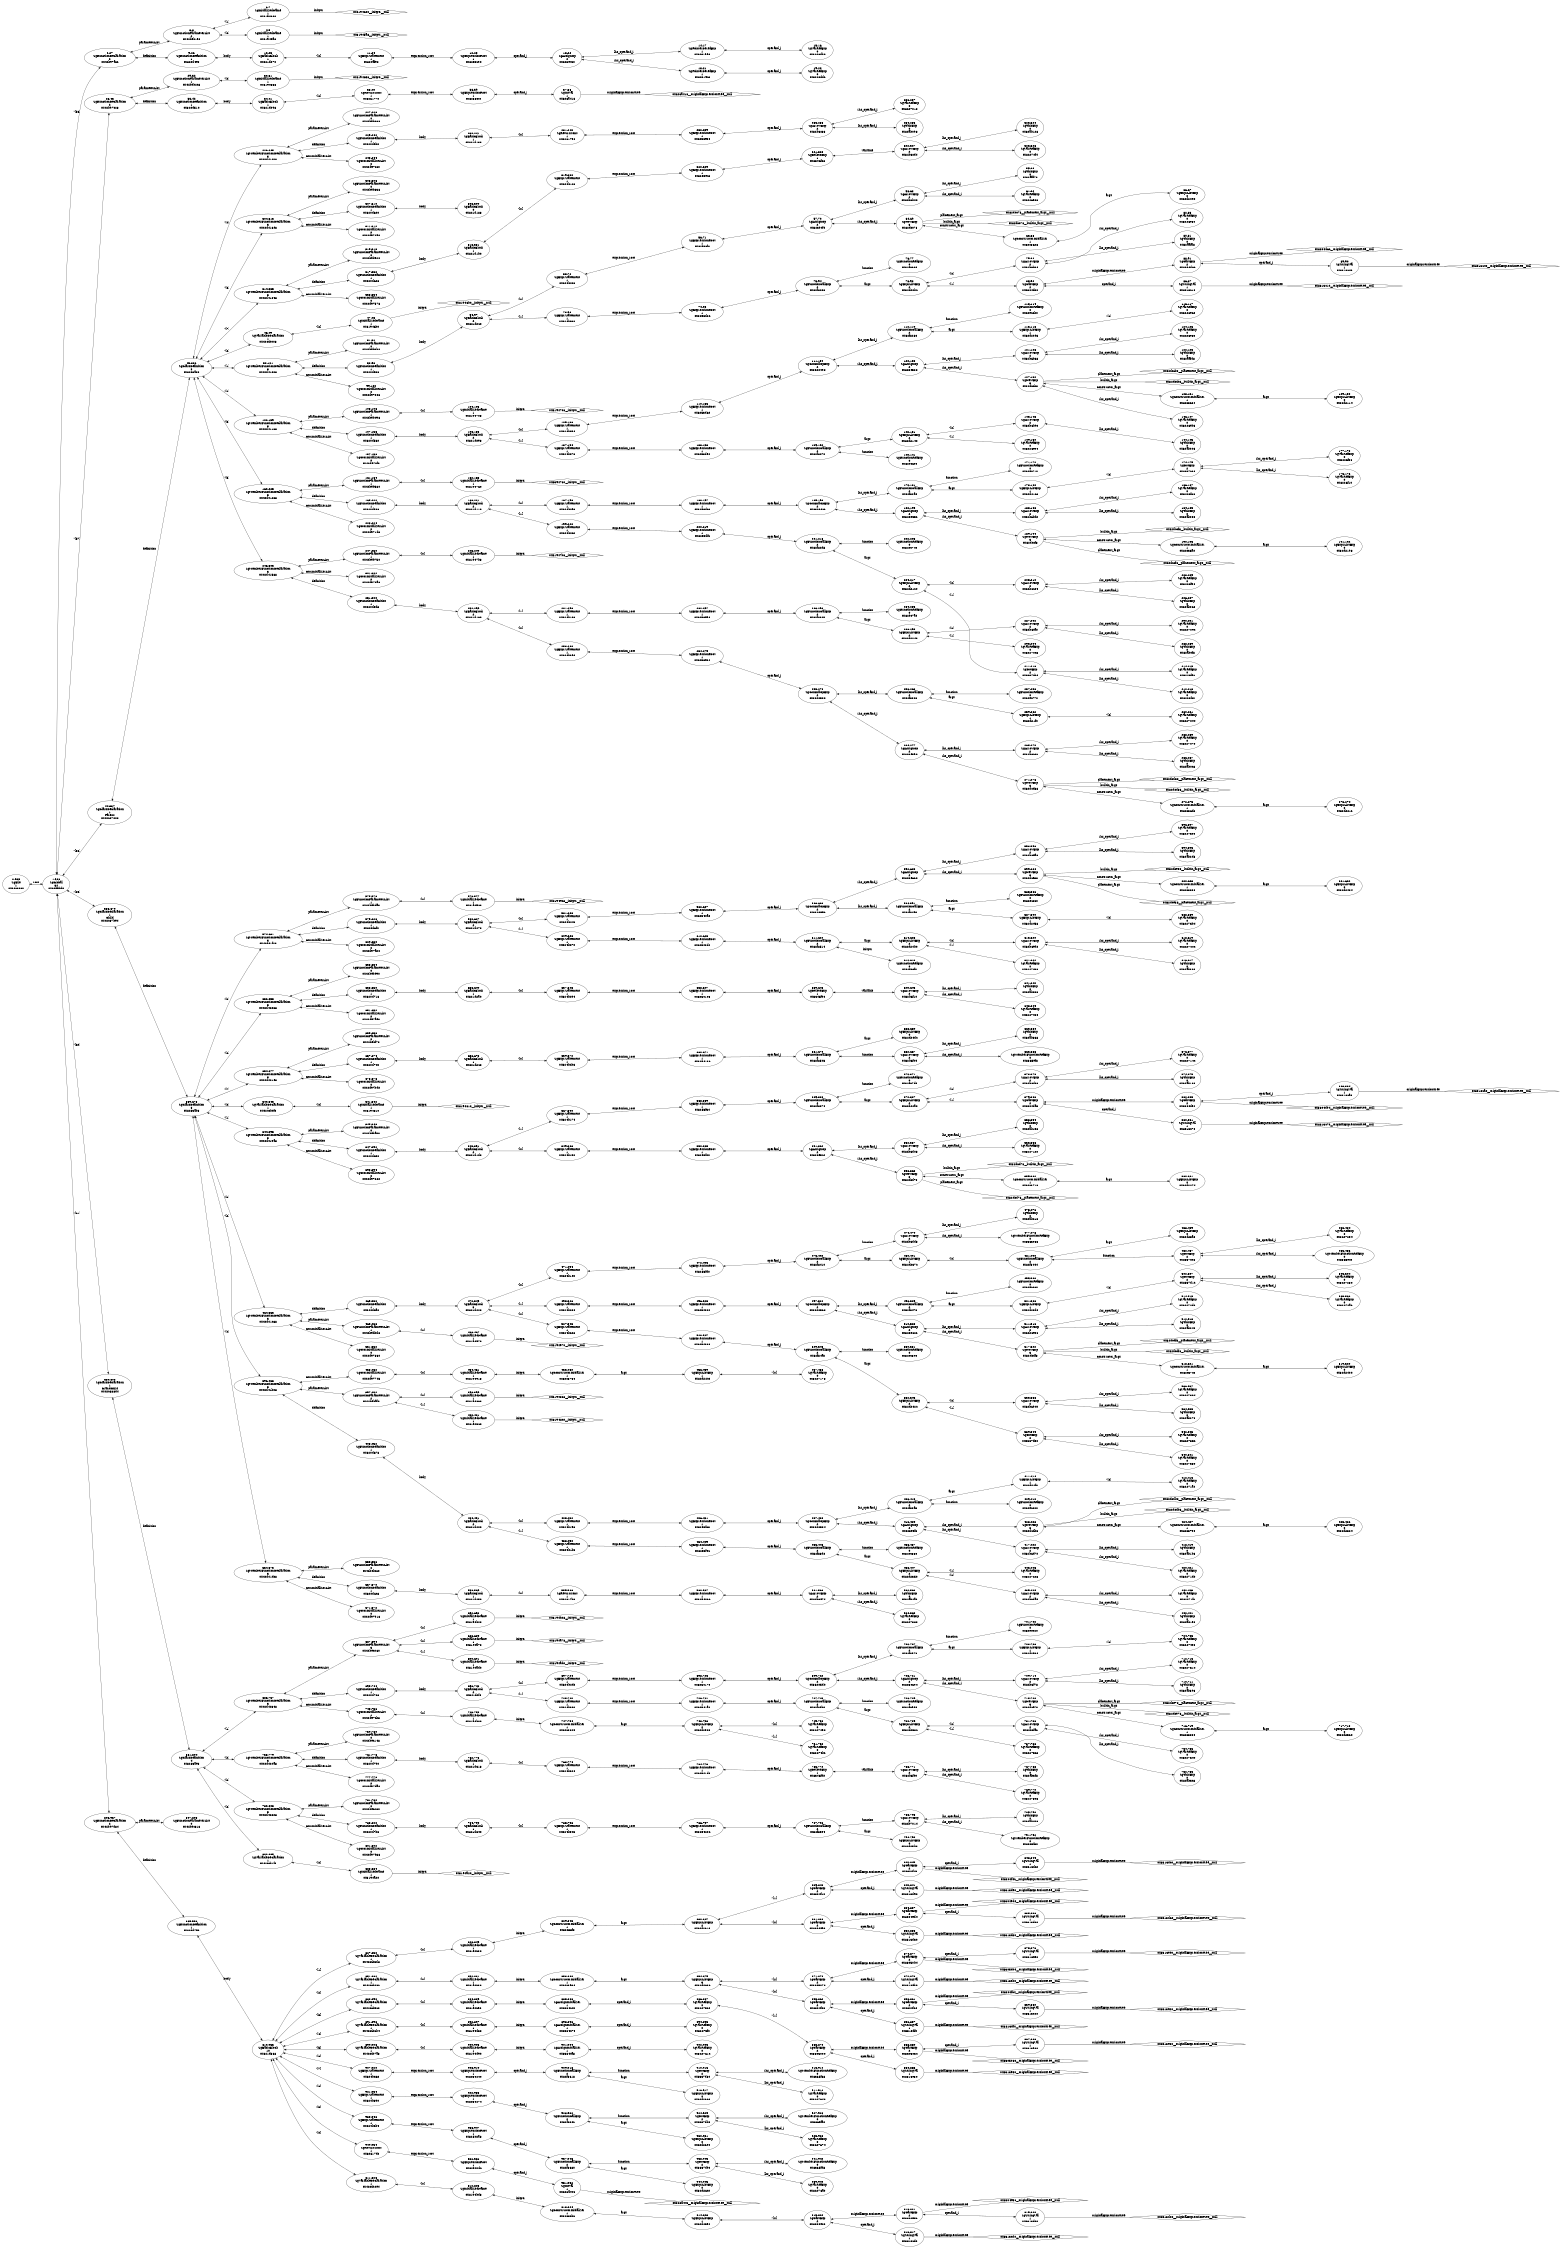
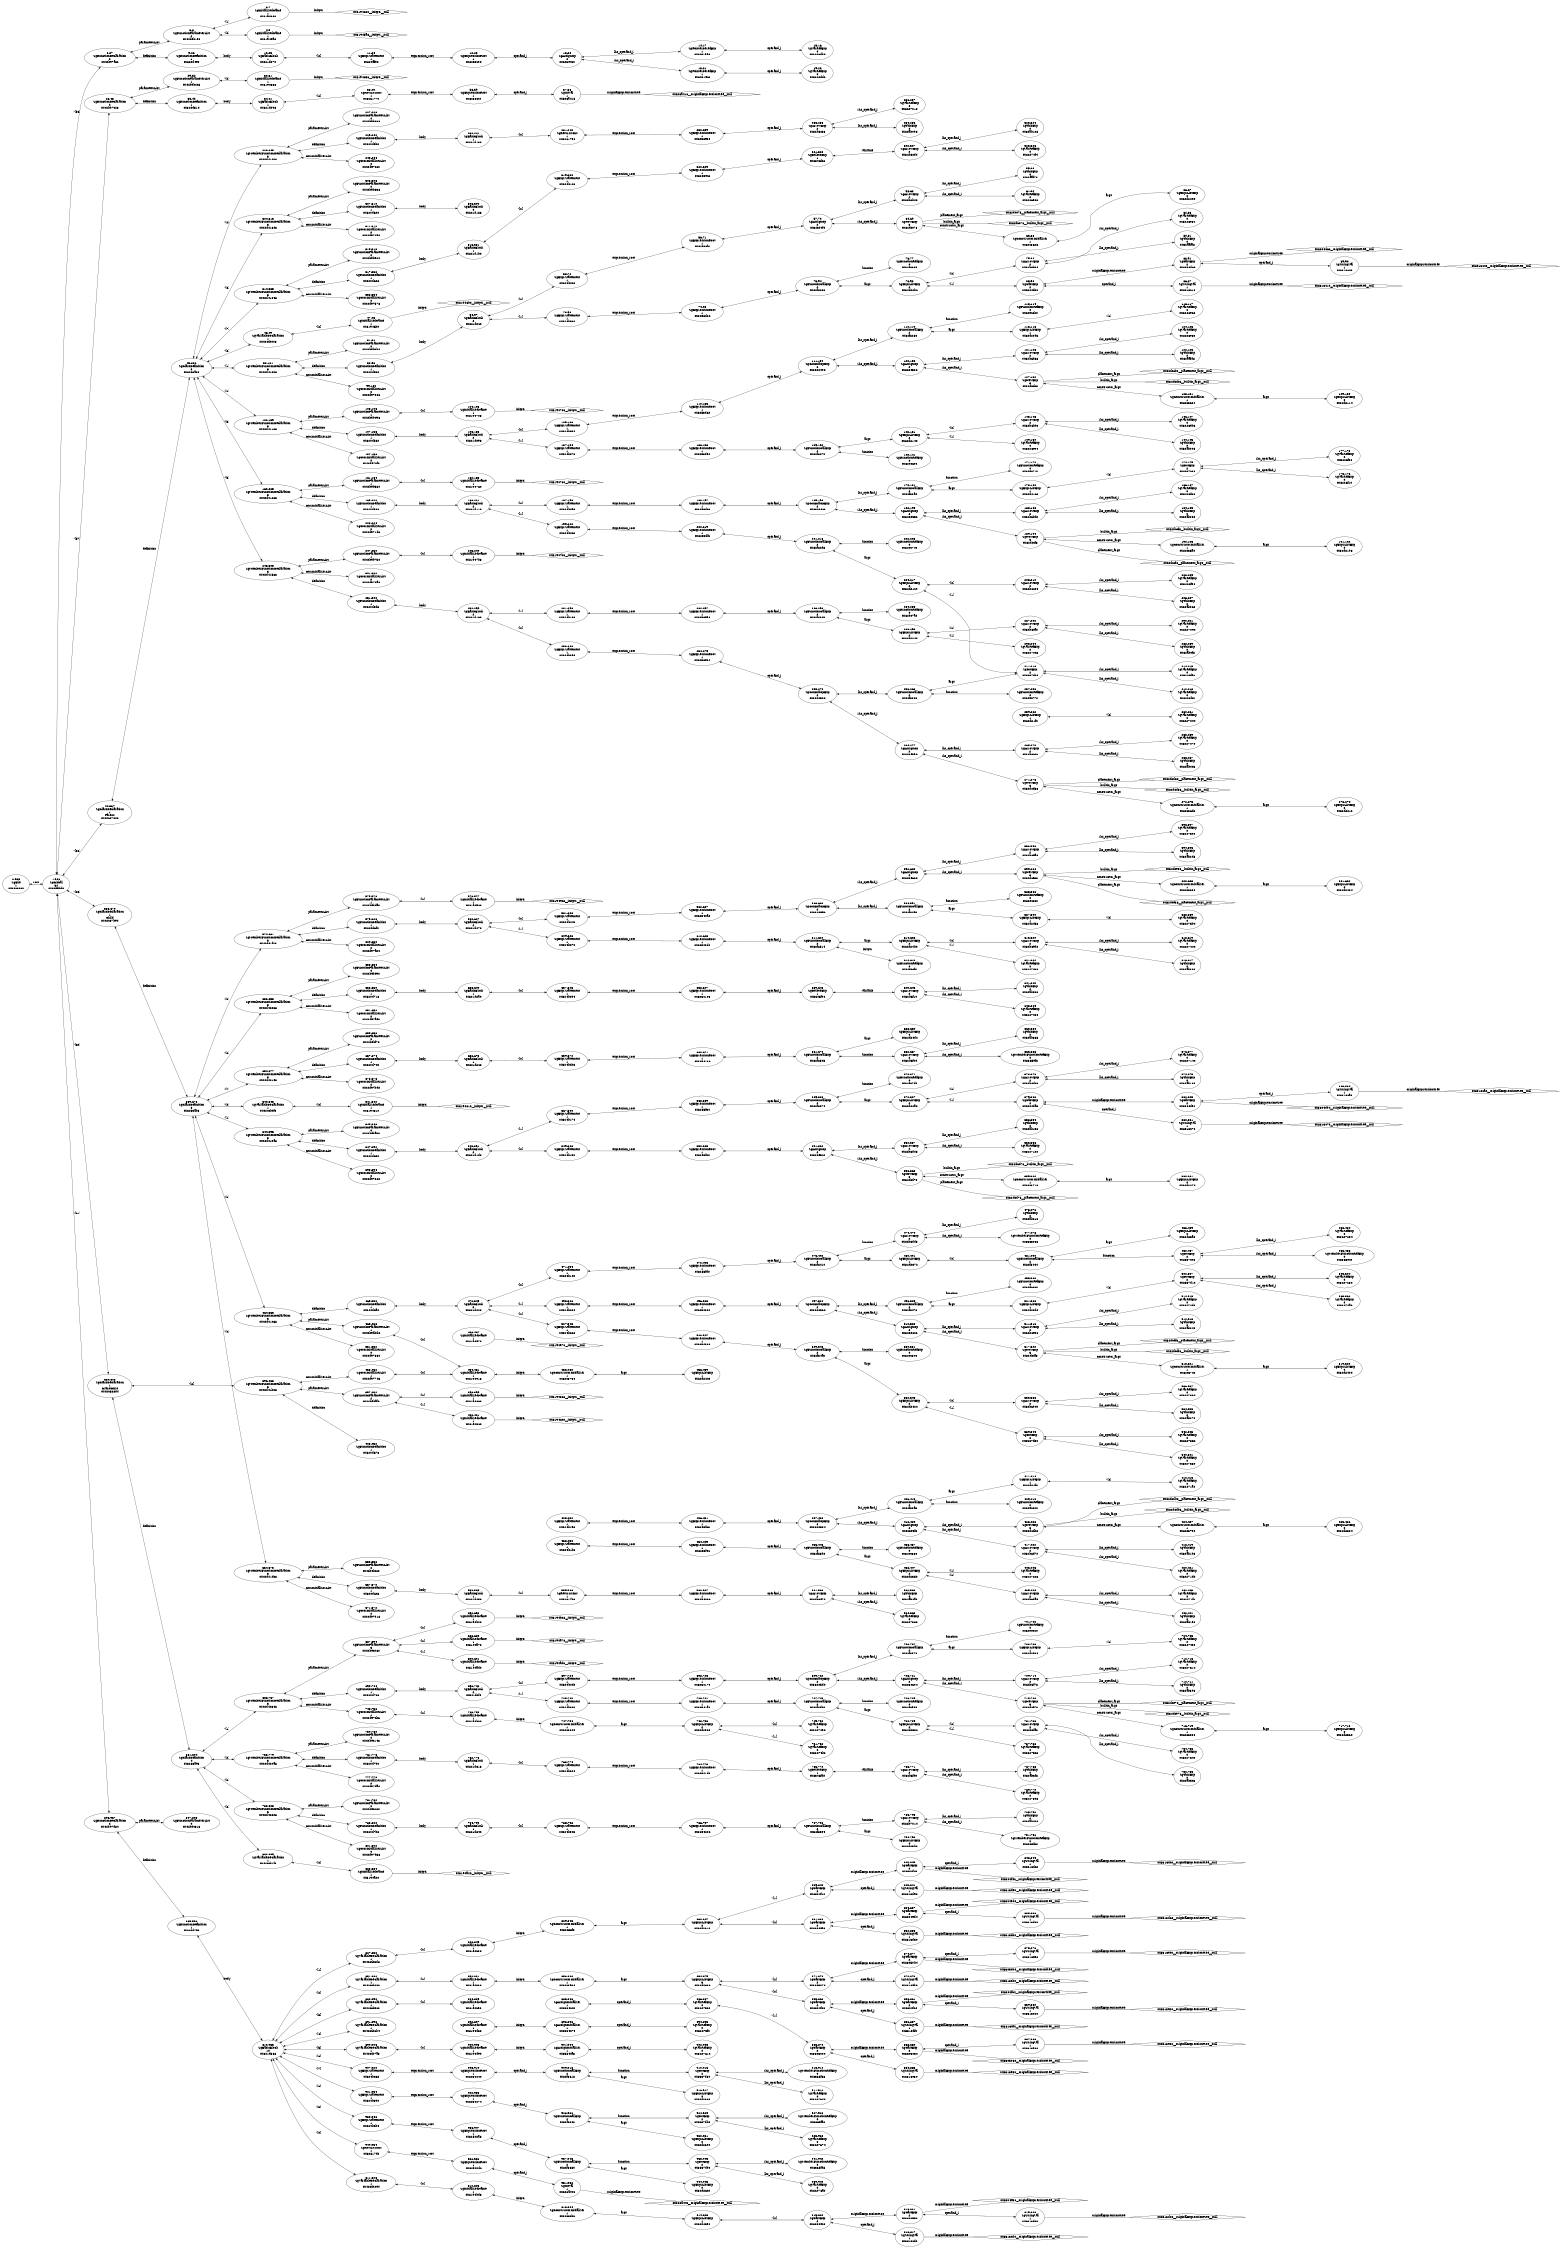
edge "127:132 SgNewExp 3 0x82dccb8" -- "146:147 SgVarRefExp 0 0x8226eb8": now "143:148 SgArrowExp 2 0x82b6b9c" -- "146:147 SgVarRefExp 0 0x8226eb8"
node "0x8394760__initptr__null": label "0x8394760__initptr__null" -> "0x8194760__initptr__null"
edge "256:263 SgFunctionCallExp 2 0x82f830c" -- "259:262 SgExprListExp 1 0x82d21f0": now "256:263 SgFunctionCallExp 2 0x82f830c" -- "211:216 SgDotExp 2 0x8337cb4"
edge "339:678 SgClassDefinition 8 0x8283ab8" -- "396:463 SgMemberFunctionDeclaration 3 0x42d41b08": now "680:805 SgClassDeclaration 1 GrandChild 0x42c888d4" -- "396:463 SgMemberFunctionDeclaration 3 0x42d41b08"
edge "465:468 SgFunctionParameterList 1 0x42bebbd8" -- "466:467 SgInitializedName 1 0x8194970": now "465:468 SgFunctionParameterList 1 0x42bebbd8" -- "454:461 SgInitializedName 1 0x8194918"
node "457:458 SgVarRefExp 0 0x8227178": removed
node "404:451 SgBasicBlock 2 0x821d200": removed
edge "884:889 SgInitializedName 1 0x8194ce0" -- "885:888 SgAssignInitializer 1 0x8384c40": removed, label "initptr"
edge "891:898 SgVariableDeclaration 1 0x42ccb6b4" -- "892:897 SgInitializedName 1 0x8194d38": removed, label "*[0]"
